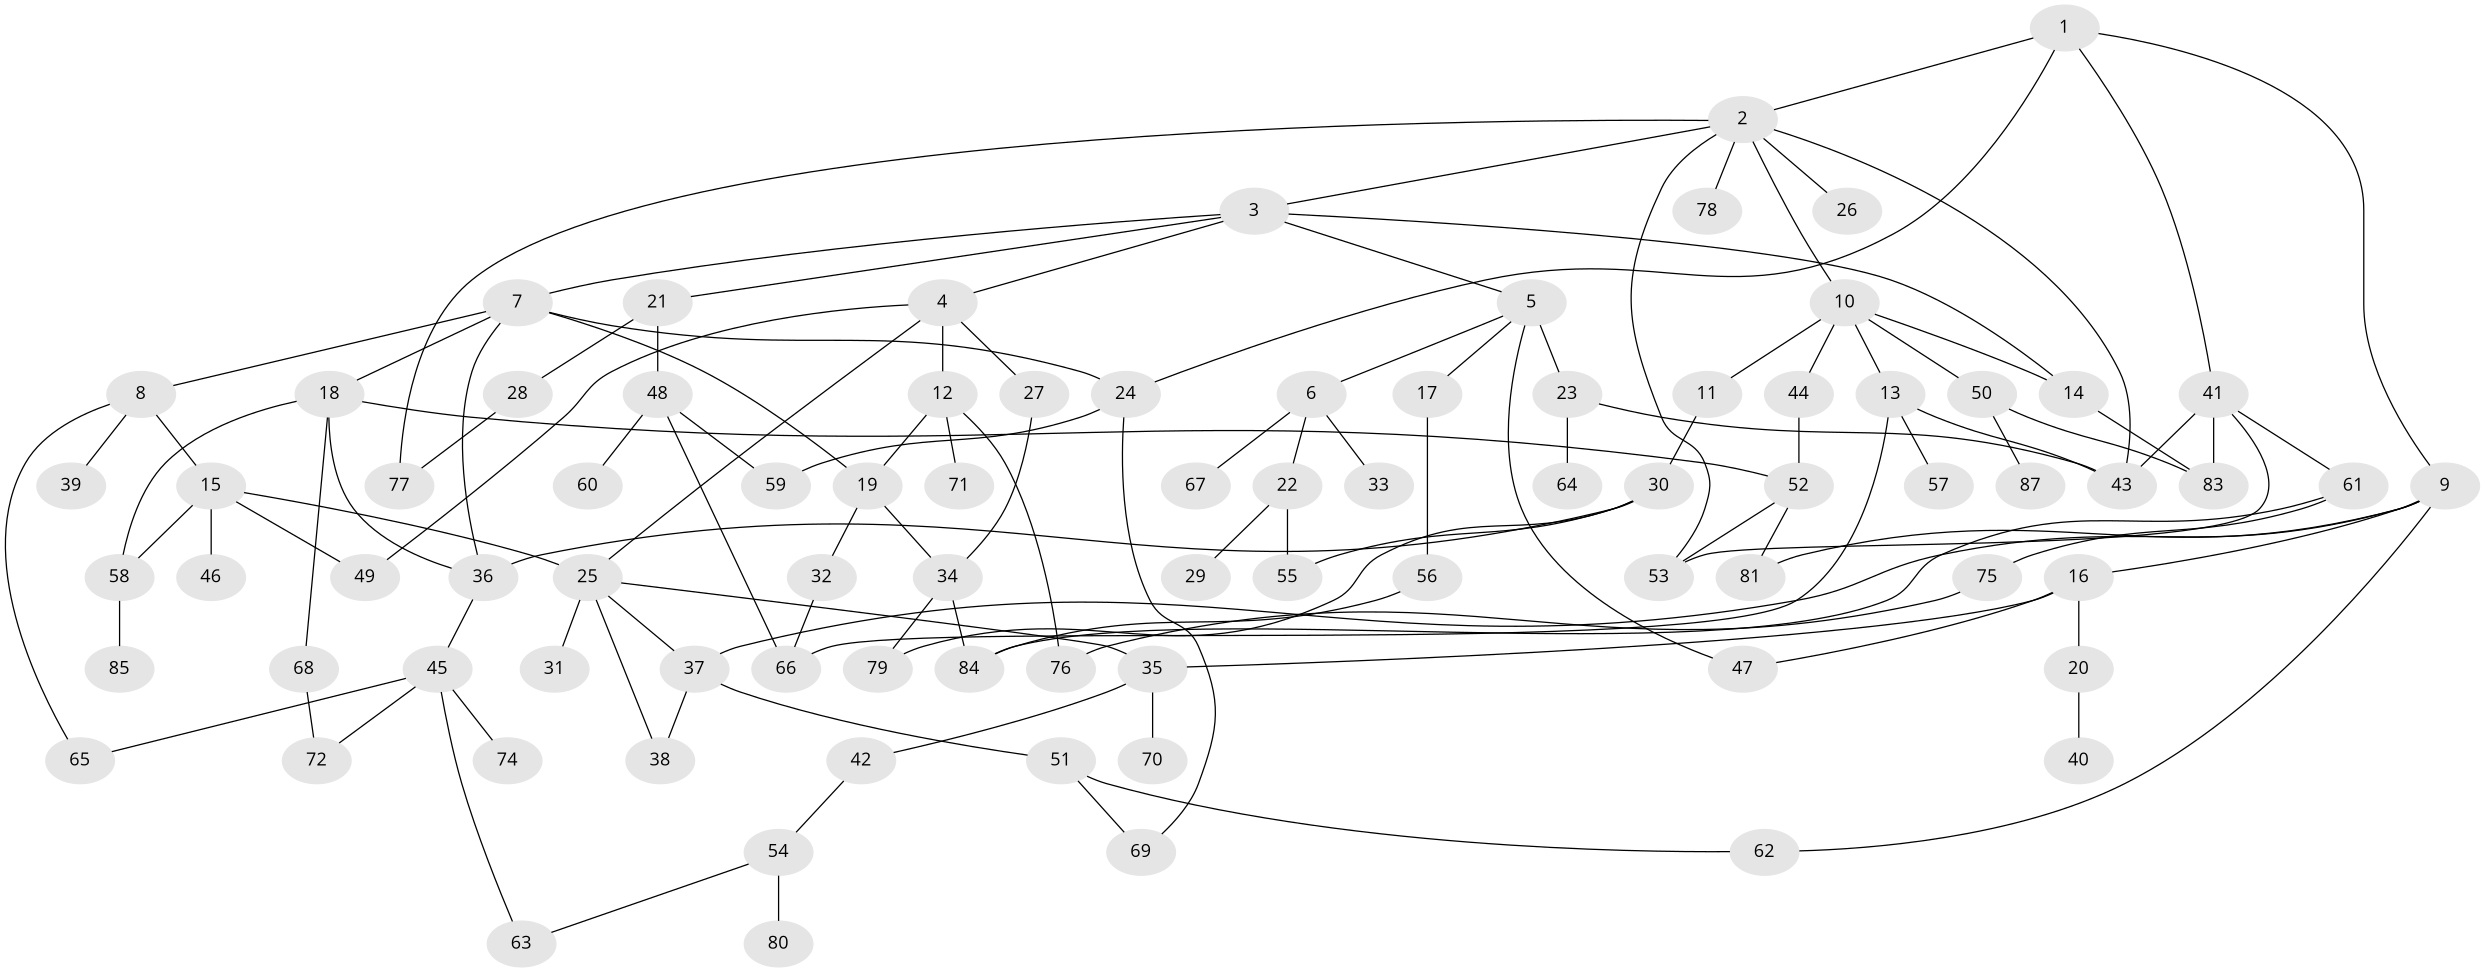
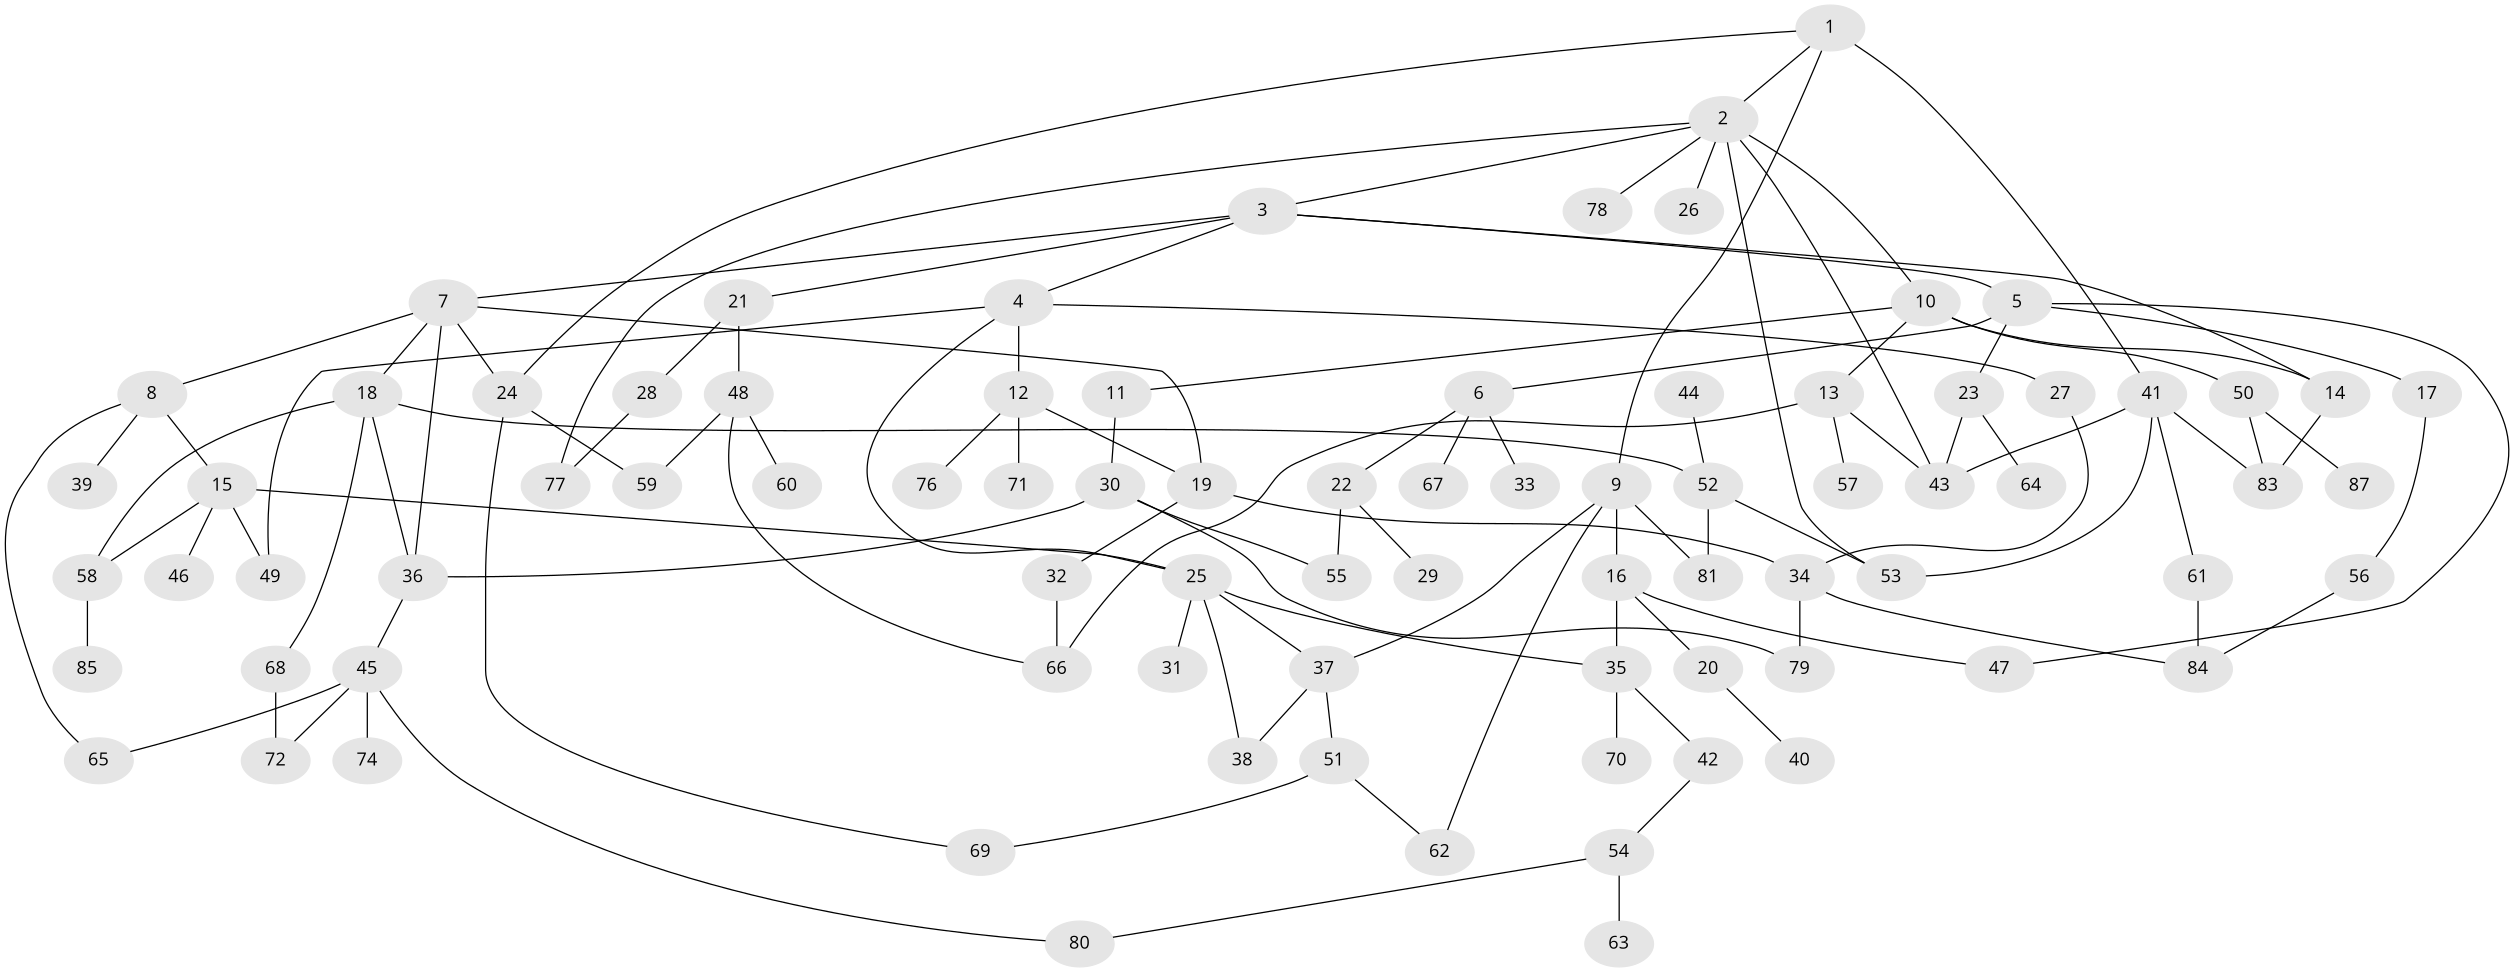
edge "10" -- "44": removed
node "75": removed
edge "45" -- "63": now "45" -- "80"
